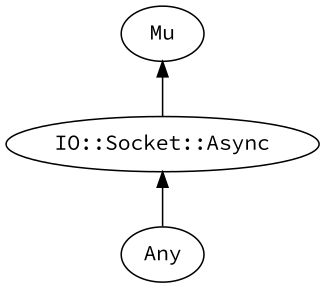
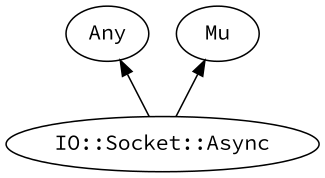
edge "Any" -> "IO::Socket::Async": reversed
